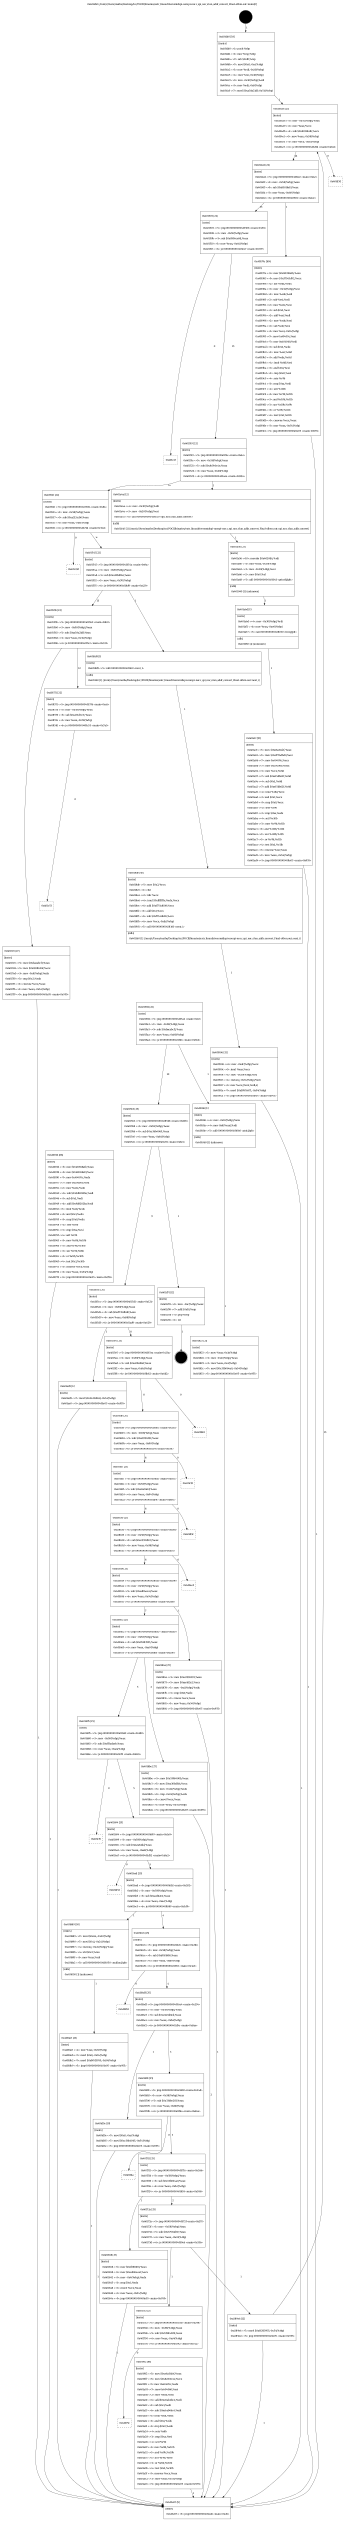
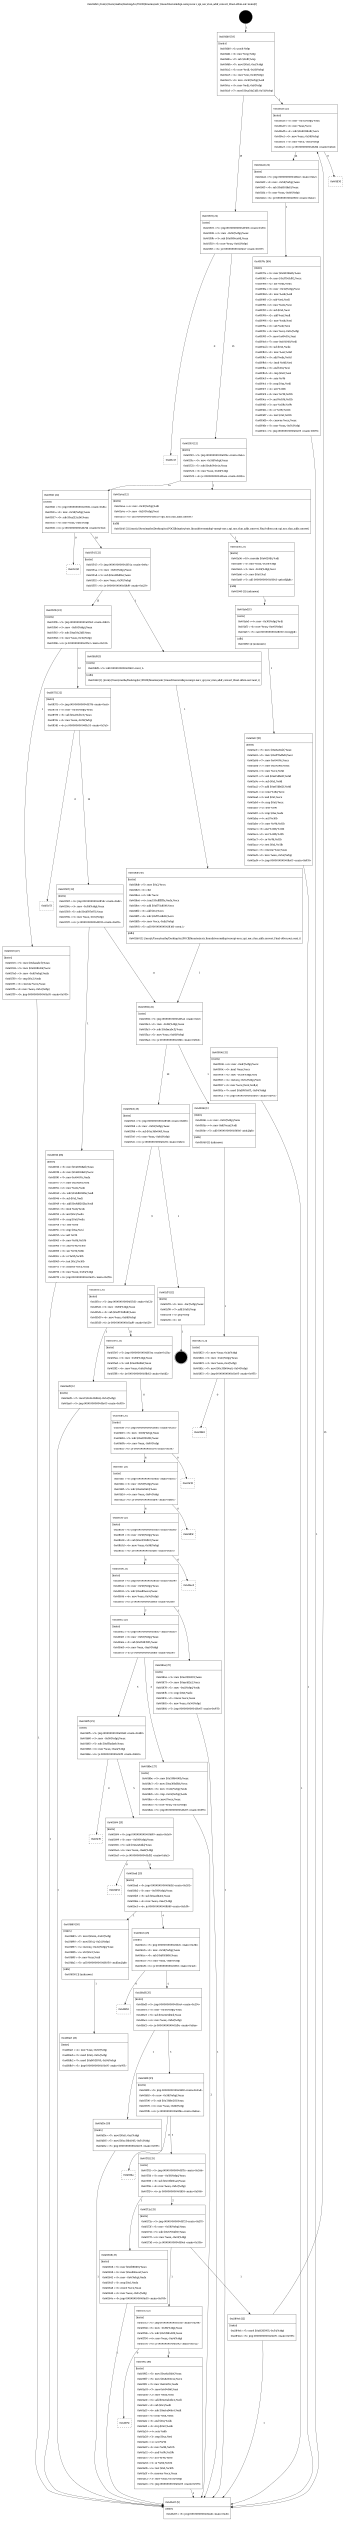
edge "0x4014ed [22]" -> "0x401503 [22]": now "0x4014b0 [38]" -> "0x401503 [22]"
edge "0x40152f [22]" -> "0x401545 [22]": label " 14" -> " 10"
node "0x401587 [22]": added
edge "0x4018de [40]" -> "0x401906 [32]": now "0x4018de [40]" -> "0x40159d [22]"
edge "0x4015e5 [25]" -> "0x401b82": now "0x401823 [21]" -> "0x401b82"
edge "0x4018a7 [23]" -> "0x401e05 [5]": removed, label "1"
edge "0x401743 [25]" -> "0x4019f2 [88]": added, label "1"
